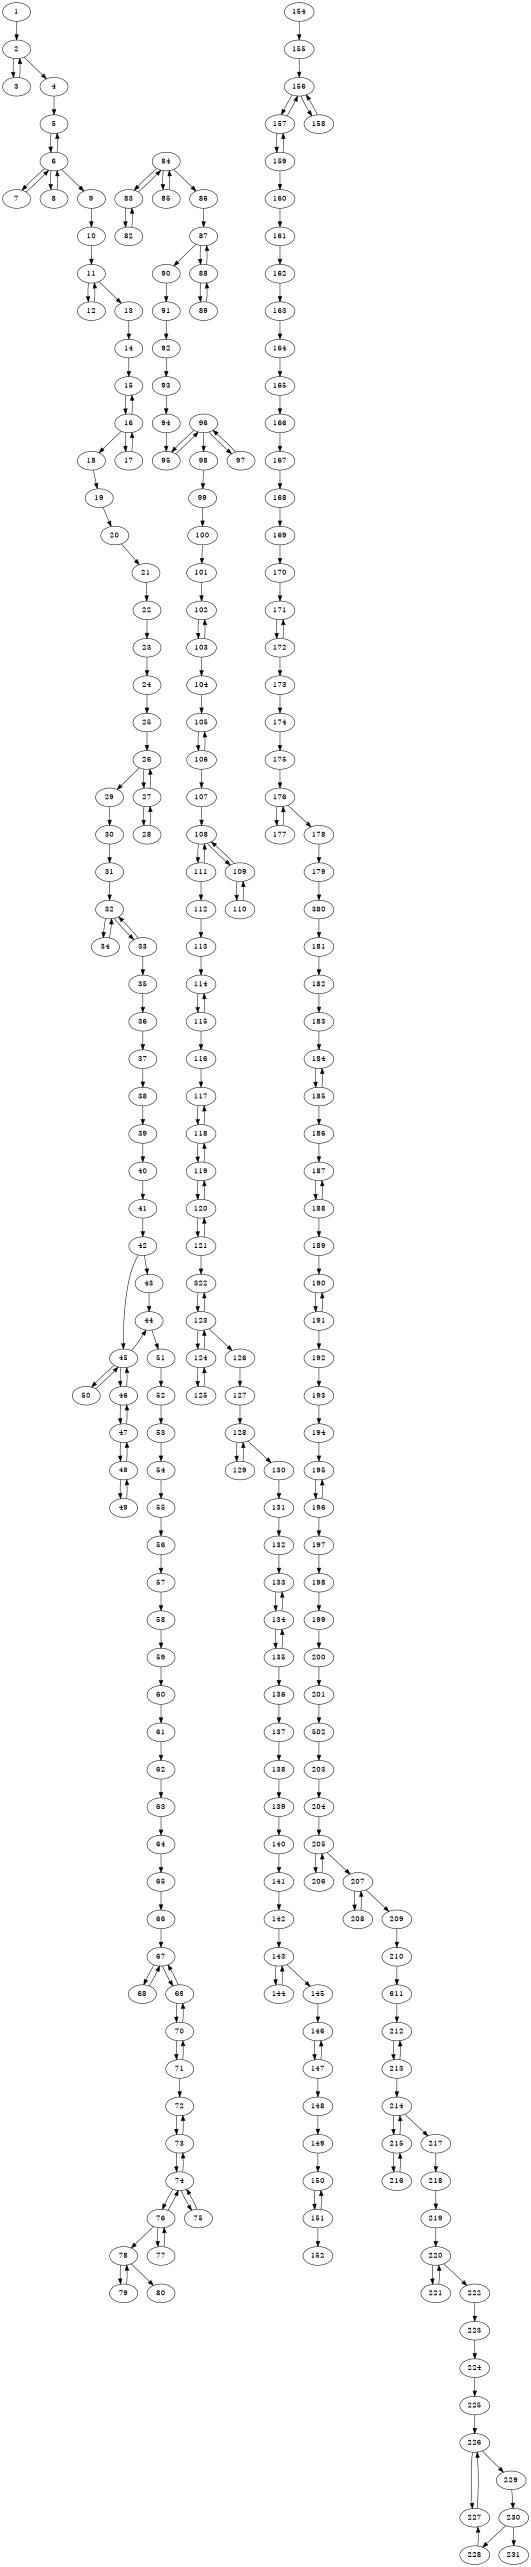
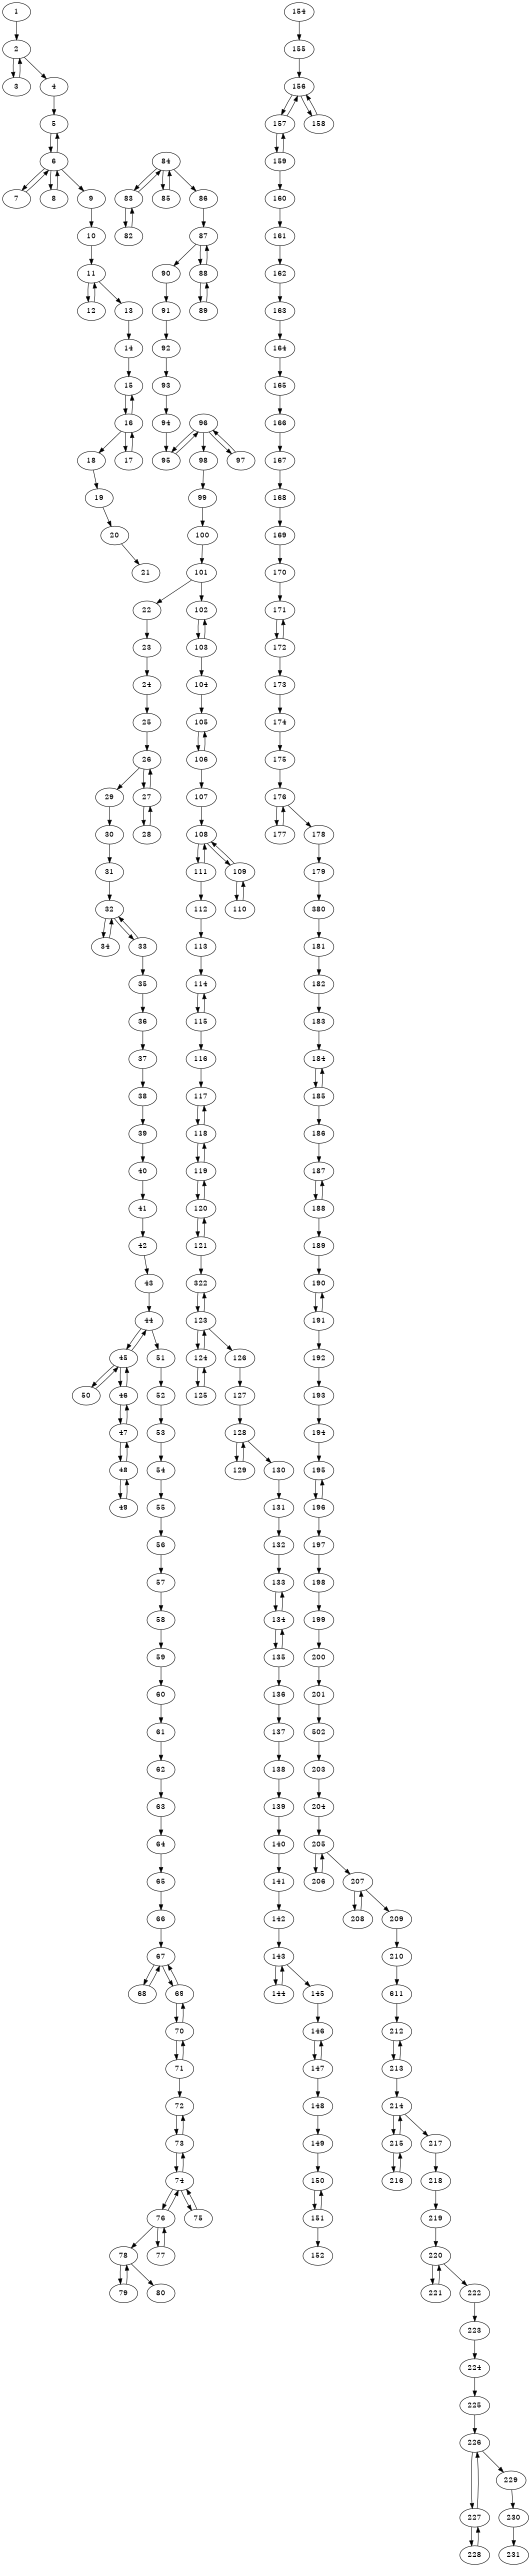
edge "21" -> "22": now "101" -> "22"
edge "42" -> "45": now "44" -> "45"
edge "230" -> "228": now "227" -> "228"
